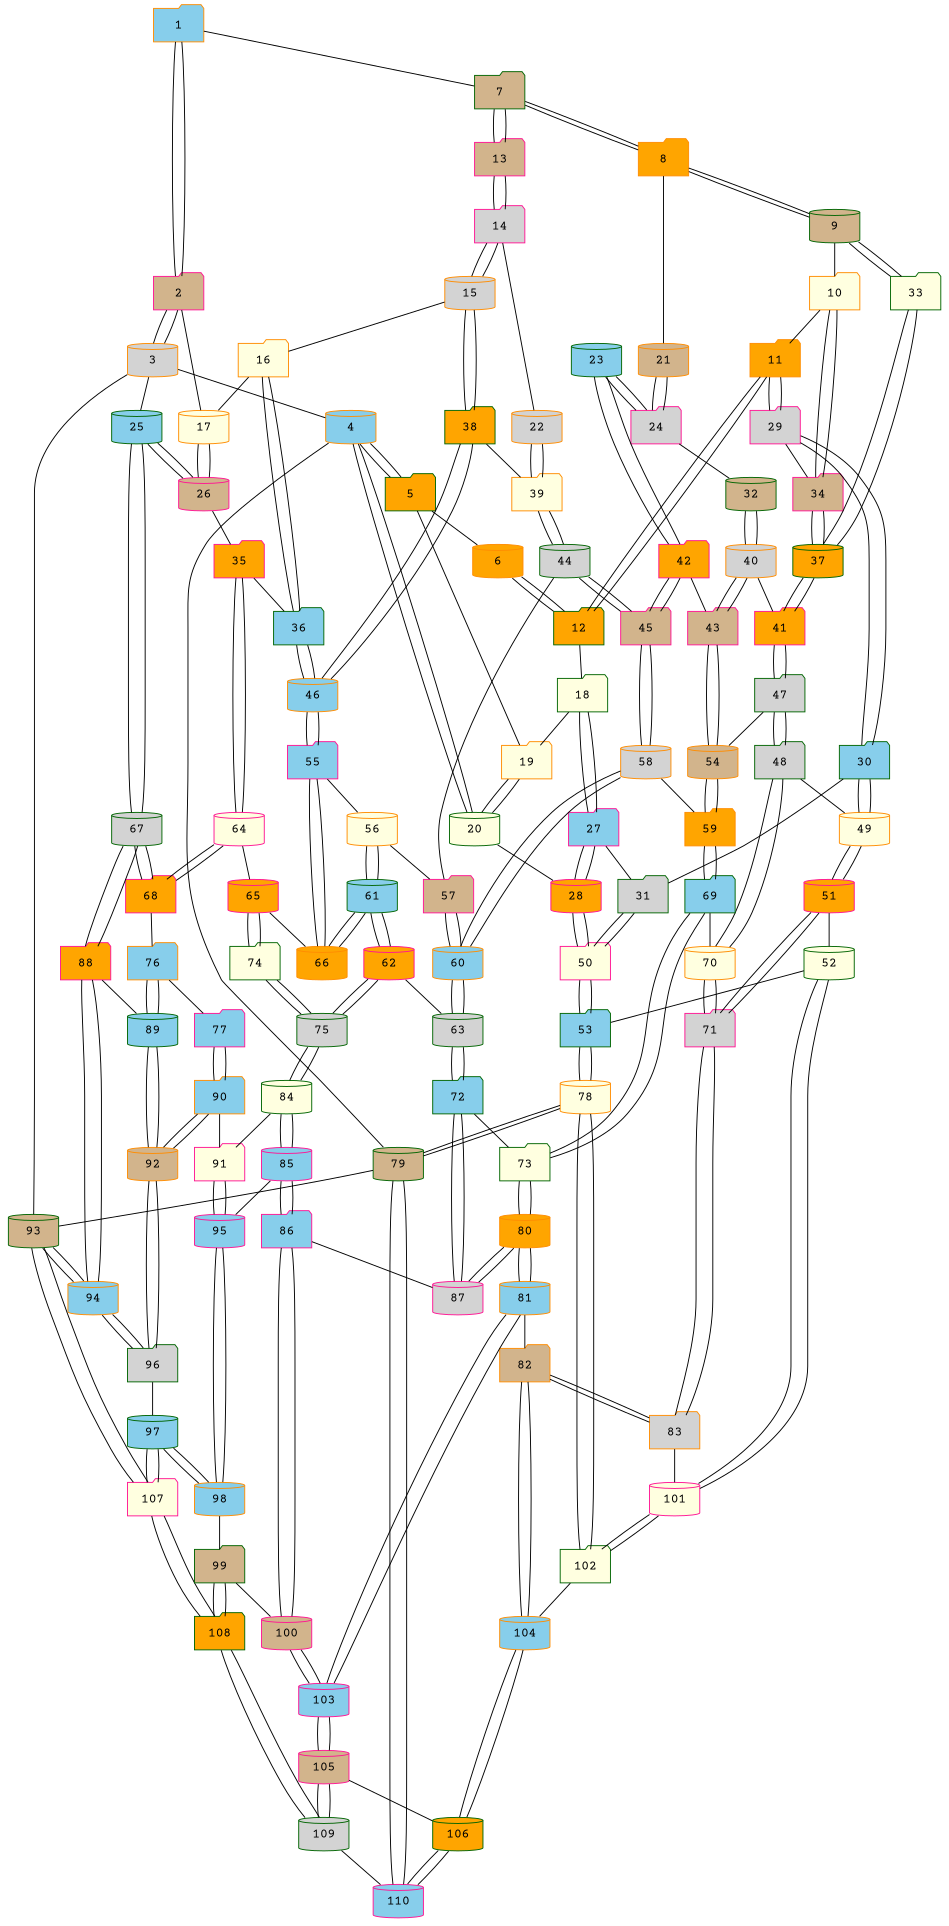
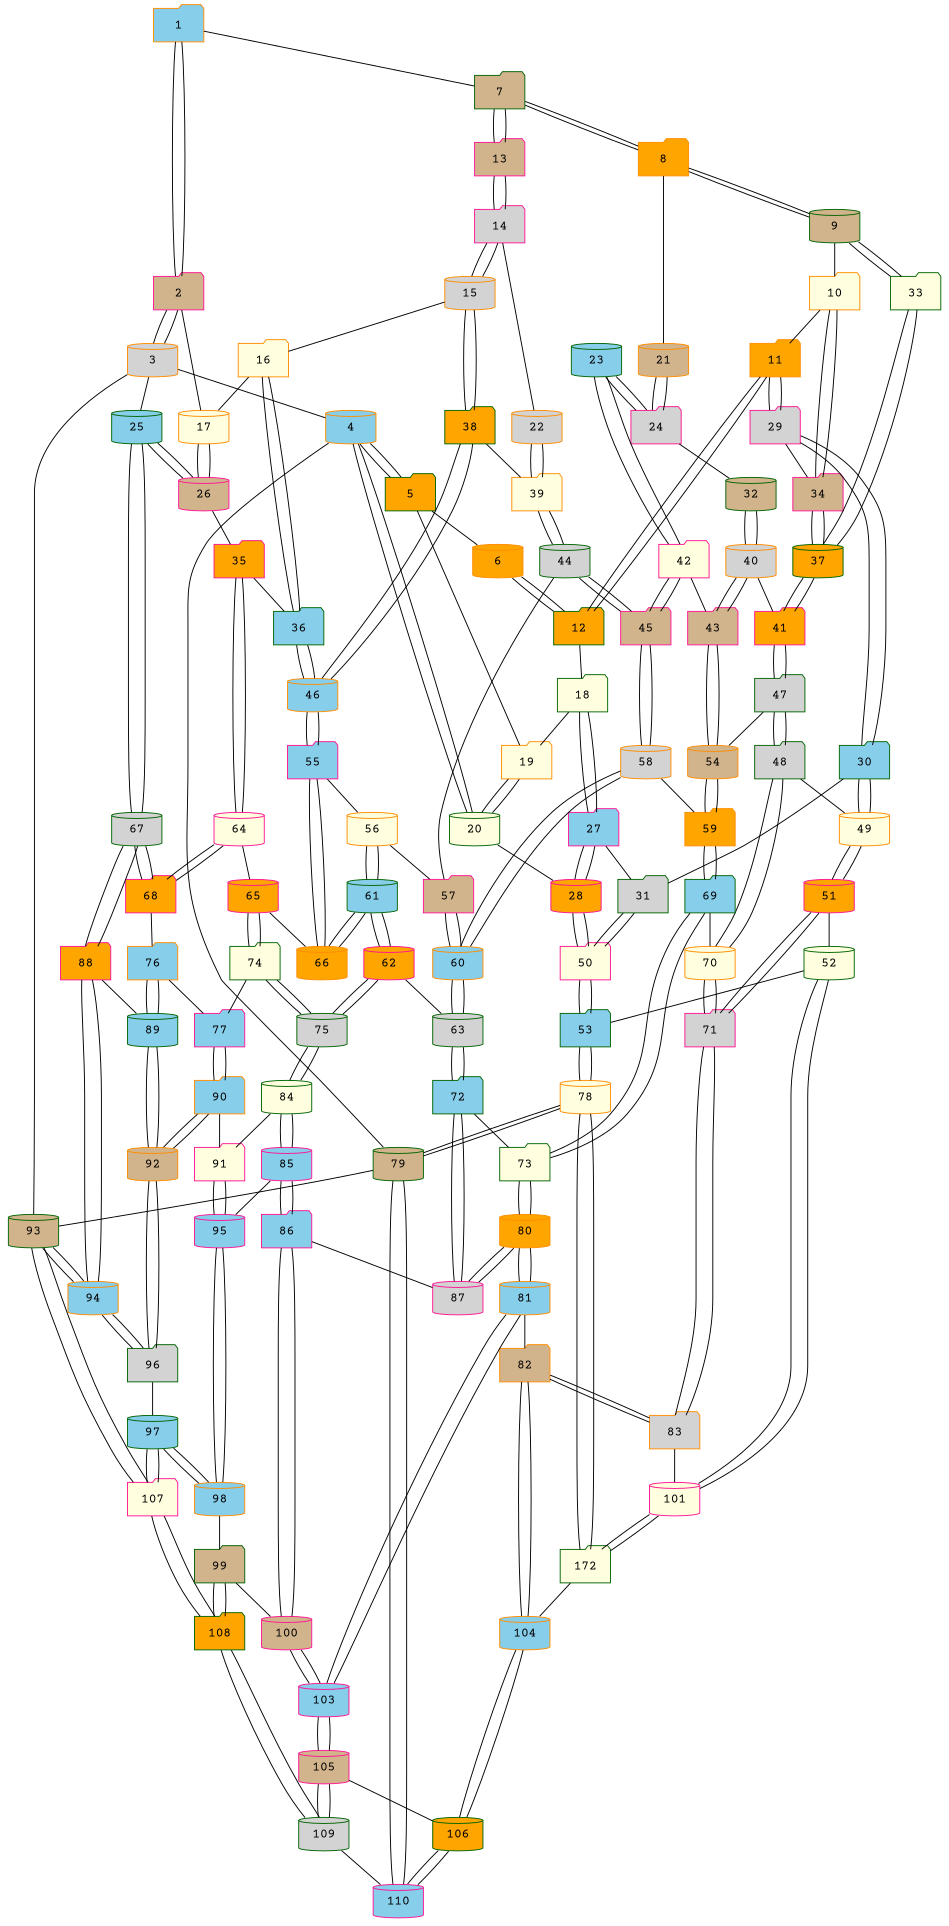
node "42": fillcolor orange -> lightyellow
edge "74" -- "77": added
node "102": label "102" -> "172"
